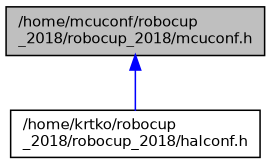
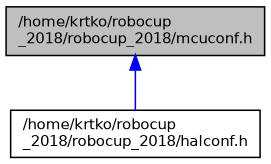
node "/home/mcuconf/robocup _2018/robocup_2018/mcuconf.h": label "/home/mcuconf/robocup _2018/robocup_2018/mcuconf.h" -> "/home/krtko/robocup _2018/robocup_2018/mcuconf.h"
